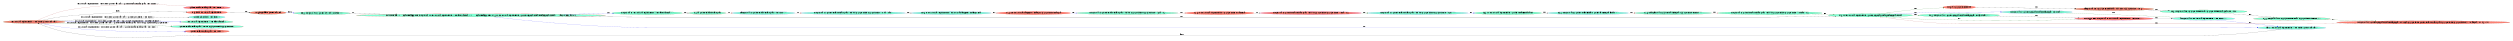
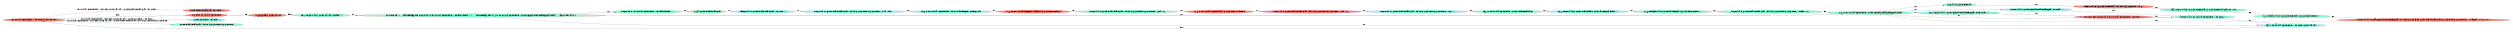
node "$r8 = new java.lang.StringBuilder": fillcolor salmon -> aquamarine
node "<com.Abby_Alex.bianji_Activity: void getCurrentTime()>": removed
node "<android.content.ContentValues: void <init>()>": removed
